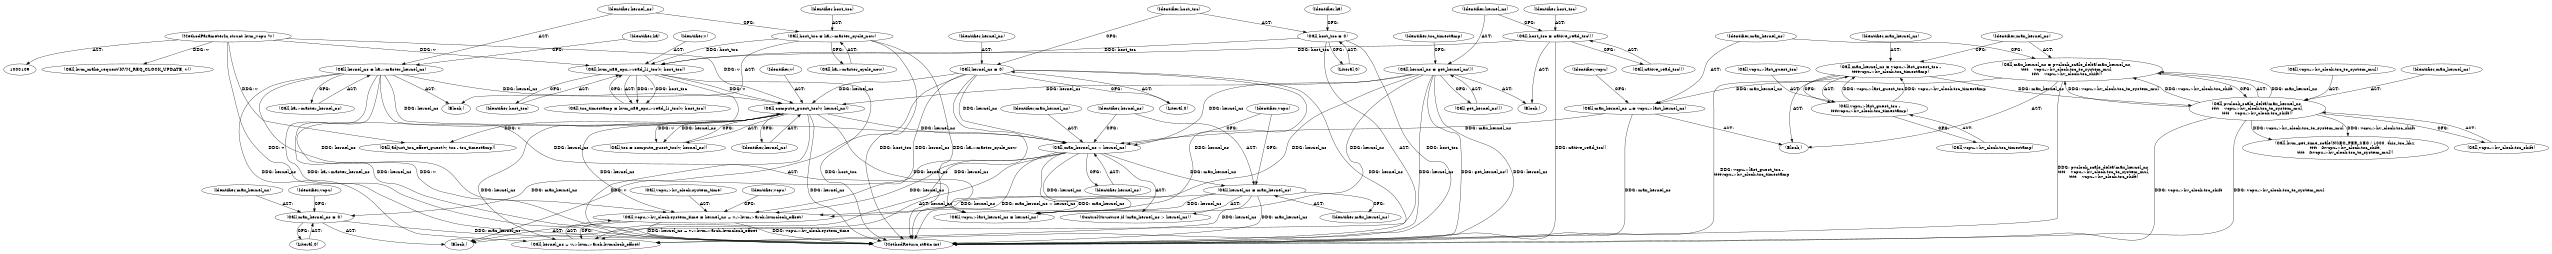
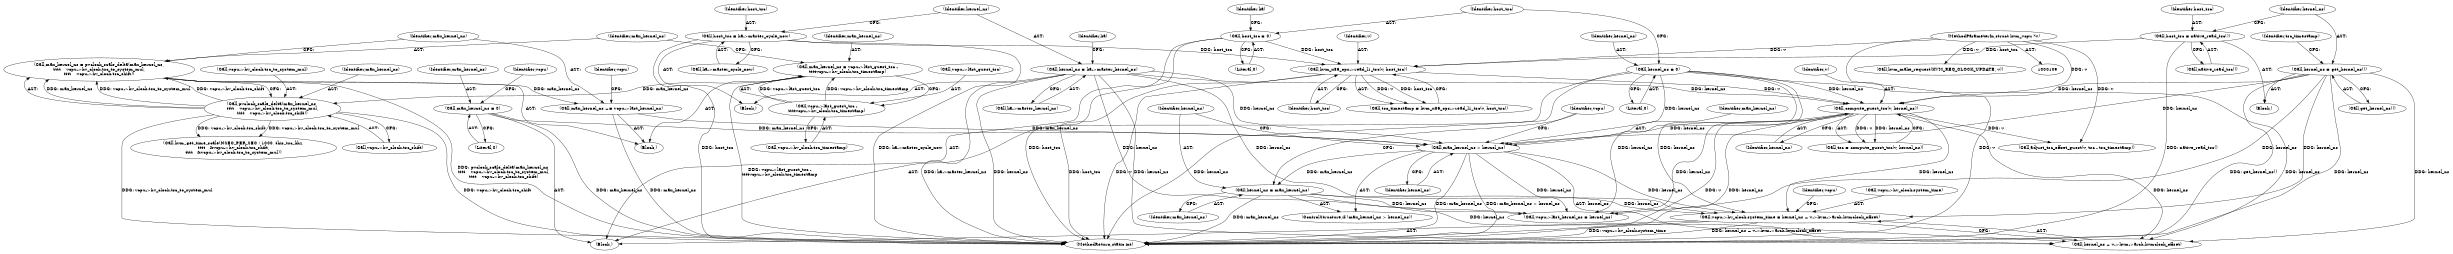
edge "(Call,max_kernel_ns > kernel_ns)" -> "(Call,max_kernel_ns = 0)": reversed
